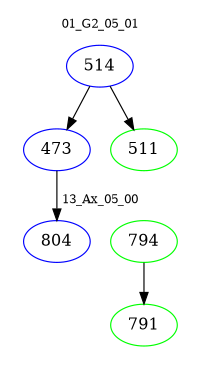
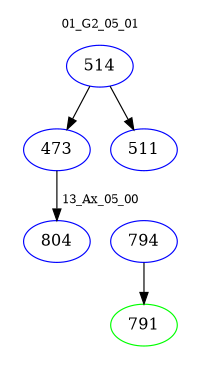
node "511": color green -> blue
node "794": color green -> blue
